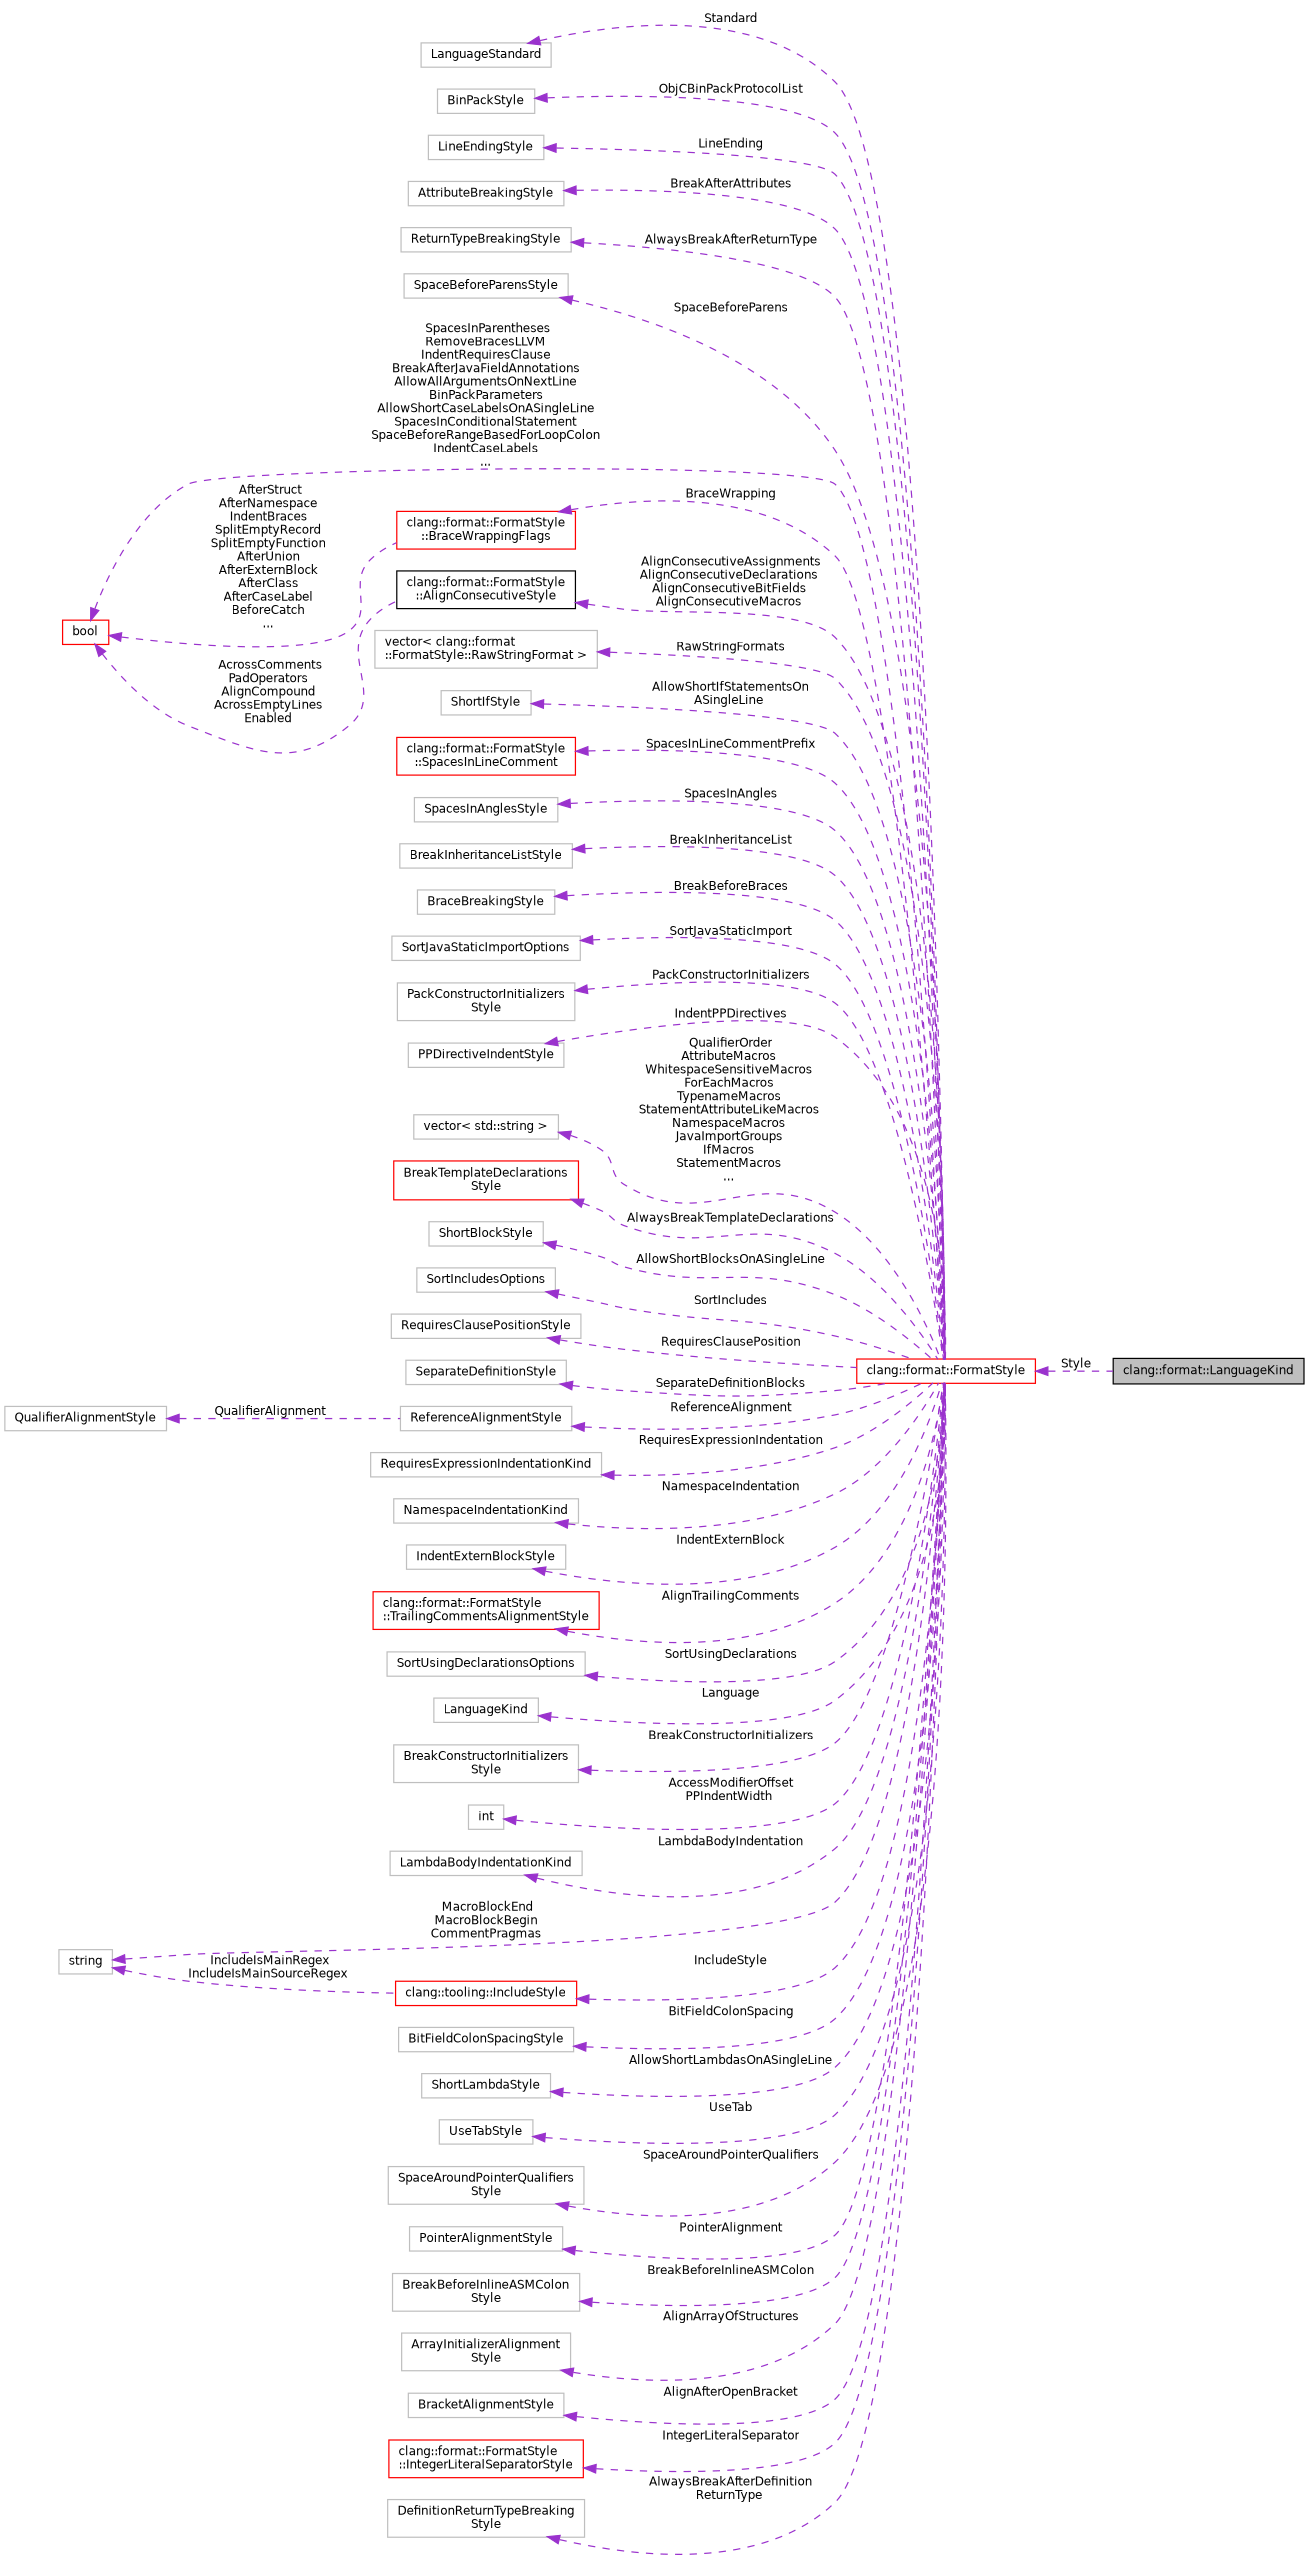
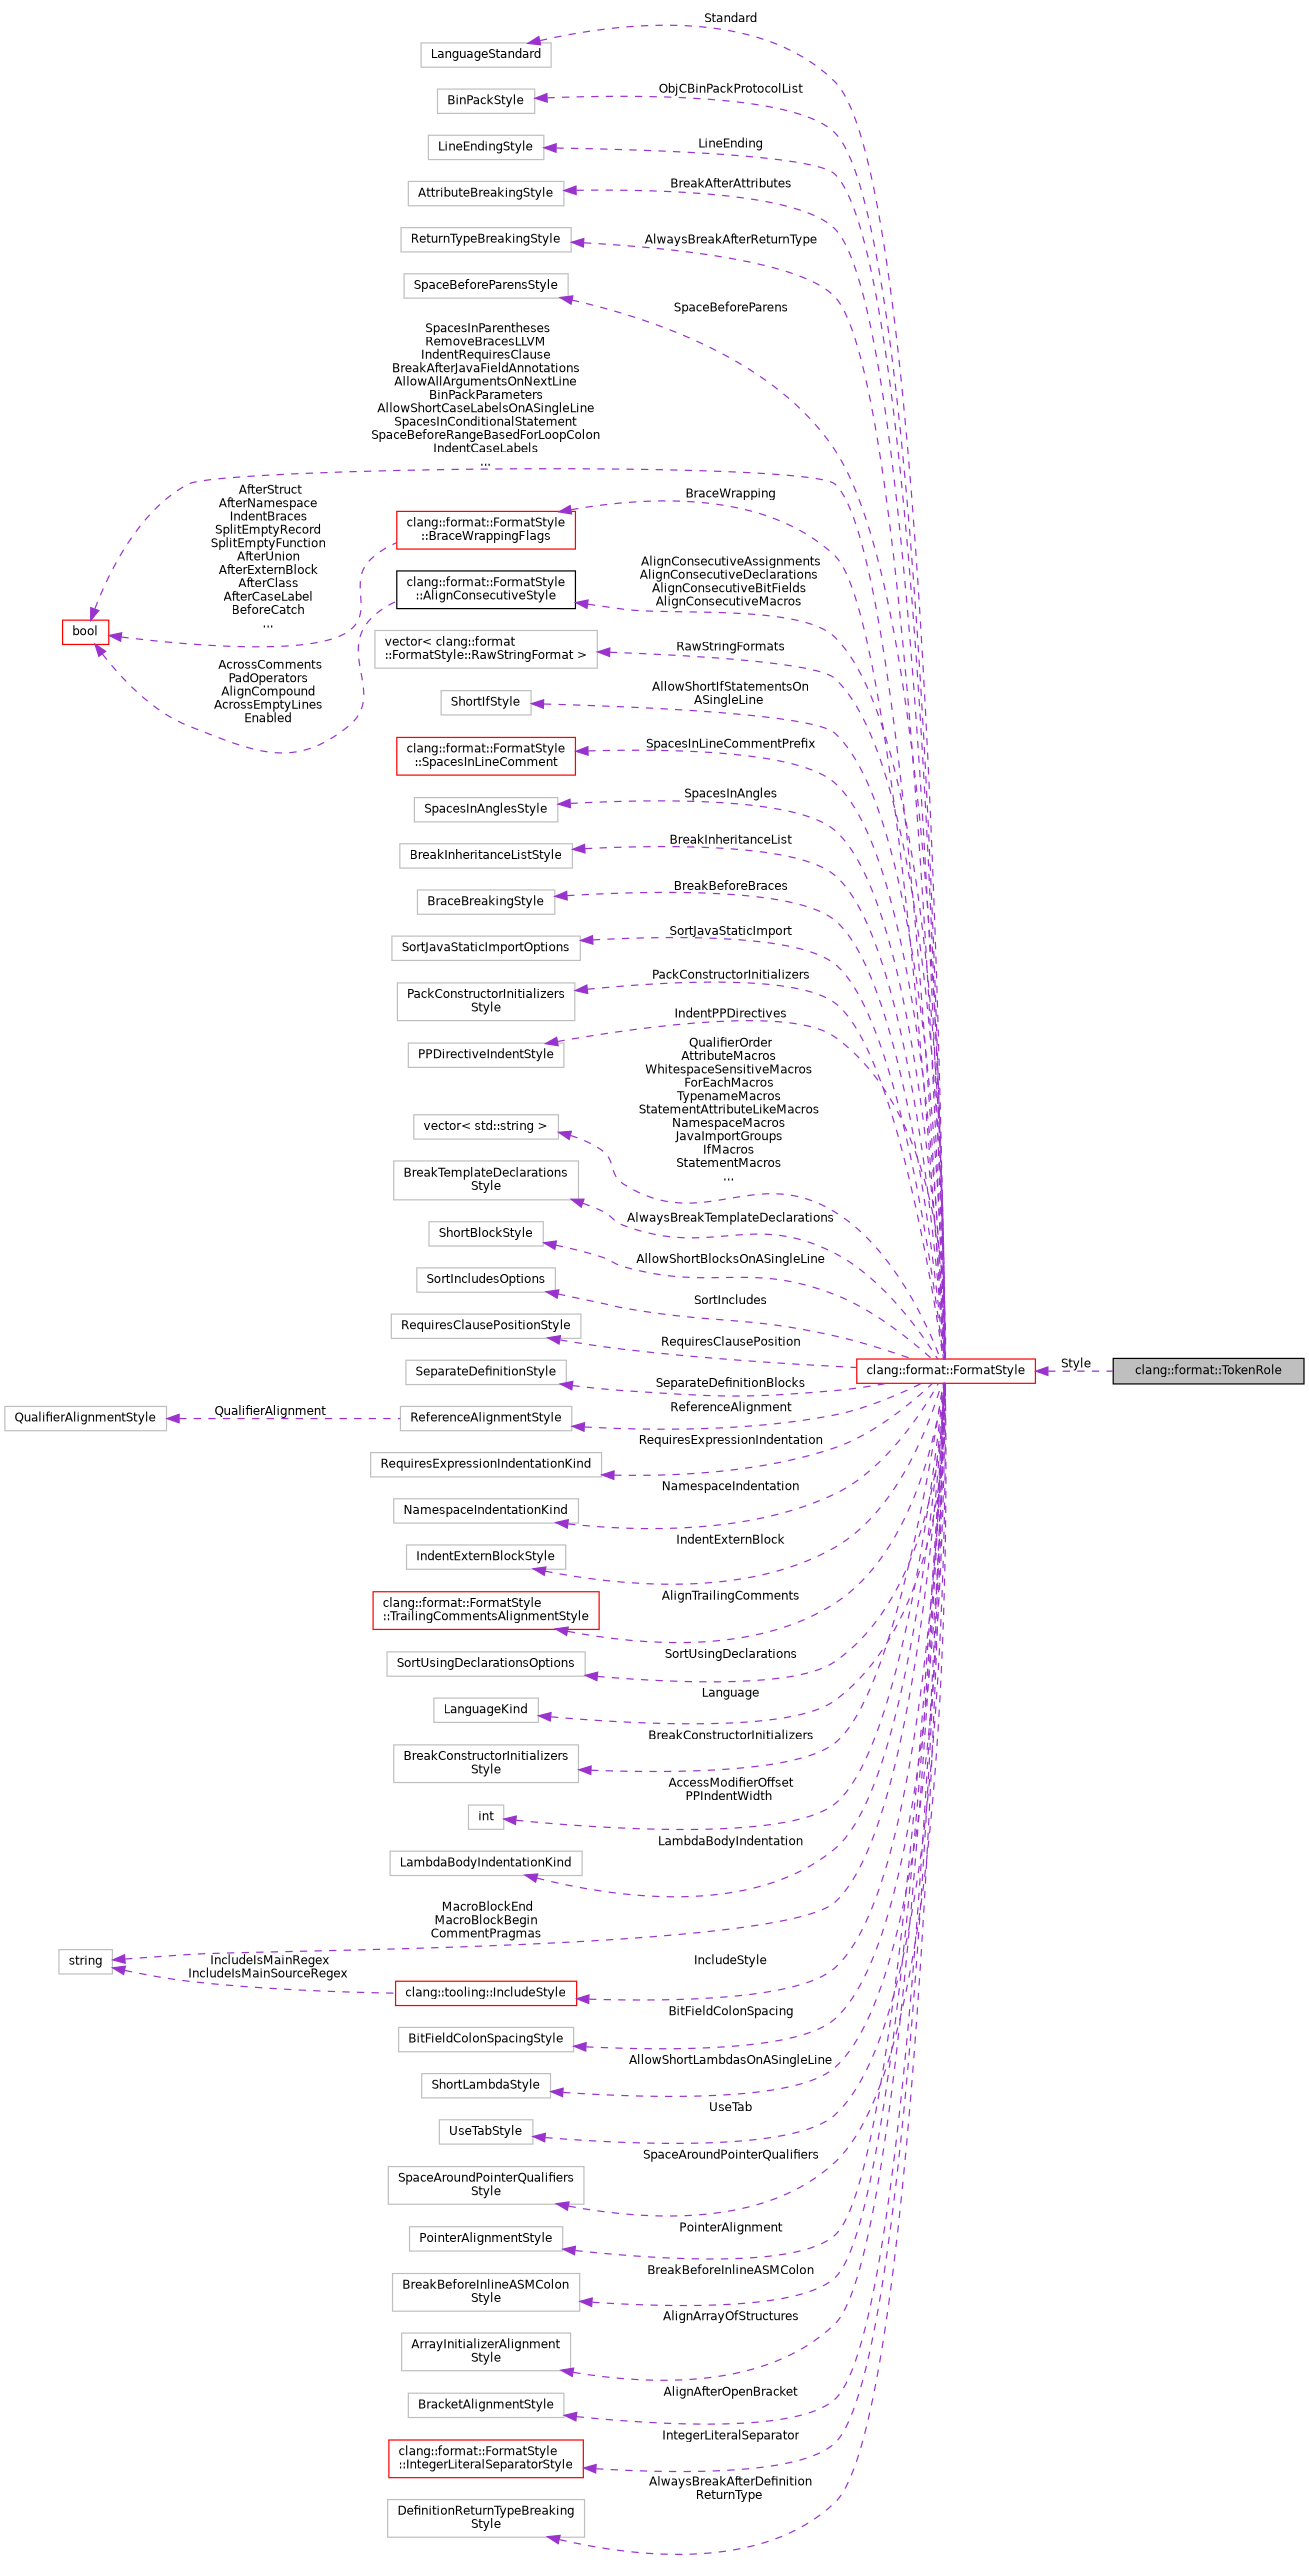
node "BreakTemplateDeclarations Style": color red -> grey75
node "clang::format::LanguageKind": label "clang::format::LanguageKind" -> "clang::format::TokenRole"
